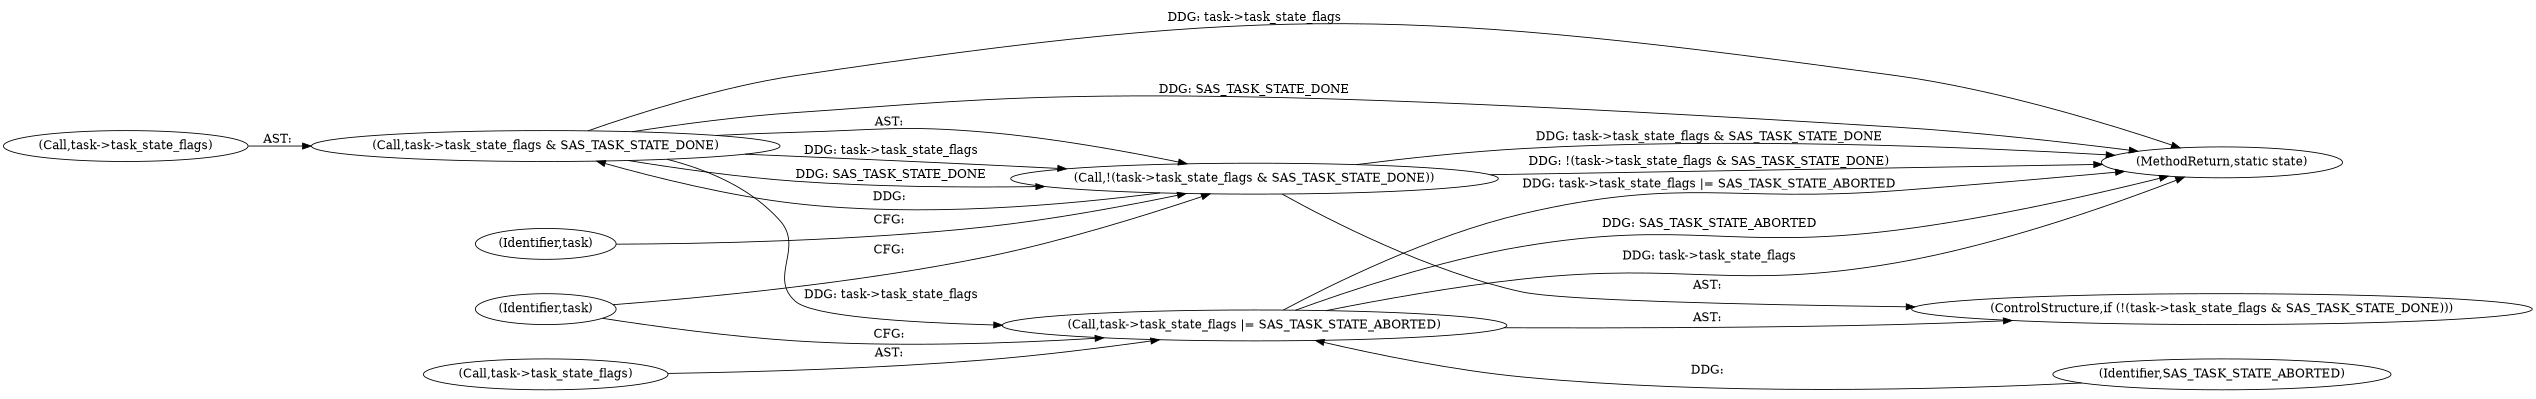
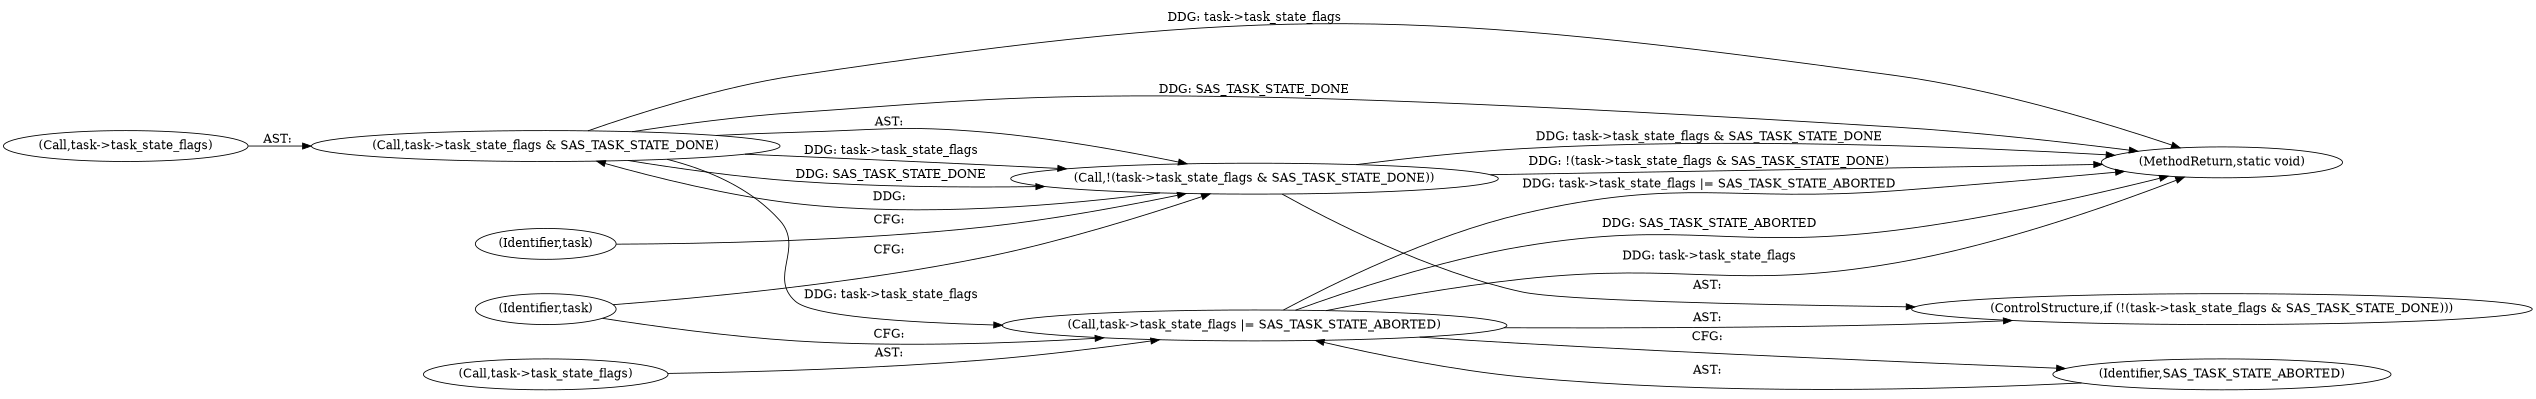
node "(MethodReturn,static state)": label "(MethodReturn,static state)" -> "(MethodReturn,static void)"
edge "(Call,task->task_state_flags |= SAS_TASK_STATE_ABORTED)" -> "(Identifier,SAS_TASK_STATE_ABORTED)": added, label "CFG:"
edge "(Identifier,SAS_TASK_STATE_ABORTED)" -> "(Call,task->task_state_flags |= SAS_TASK_STATE_ABORTED)": label "DDG: " -> "AST: "
